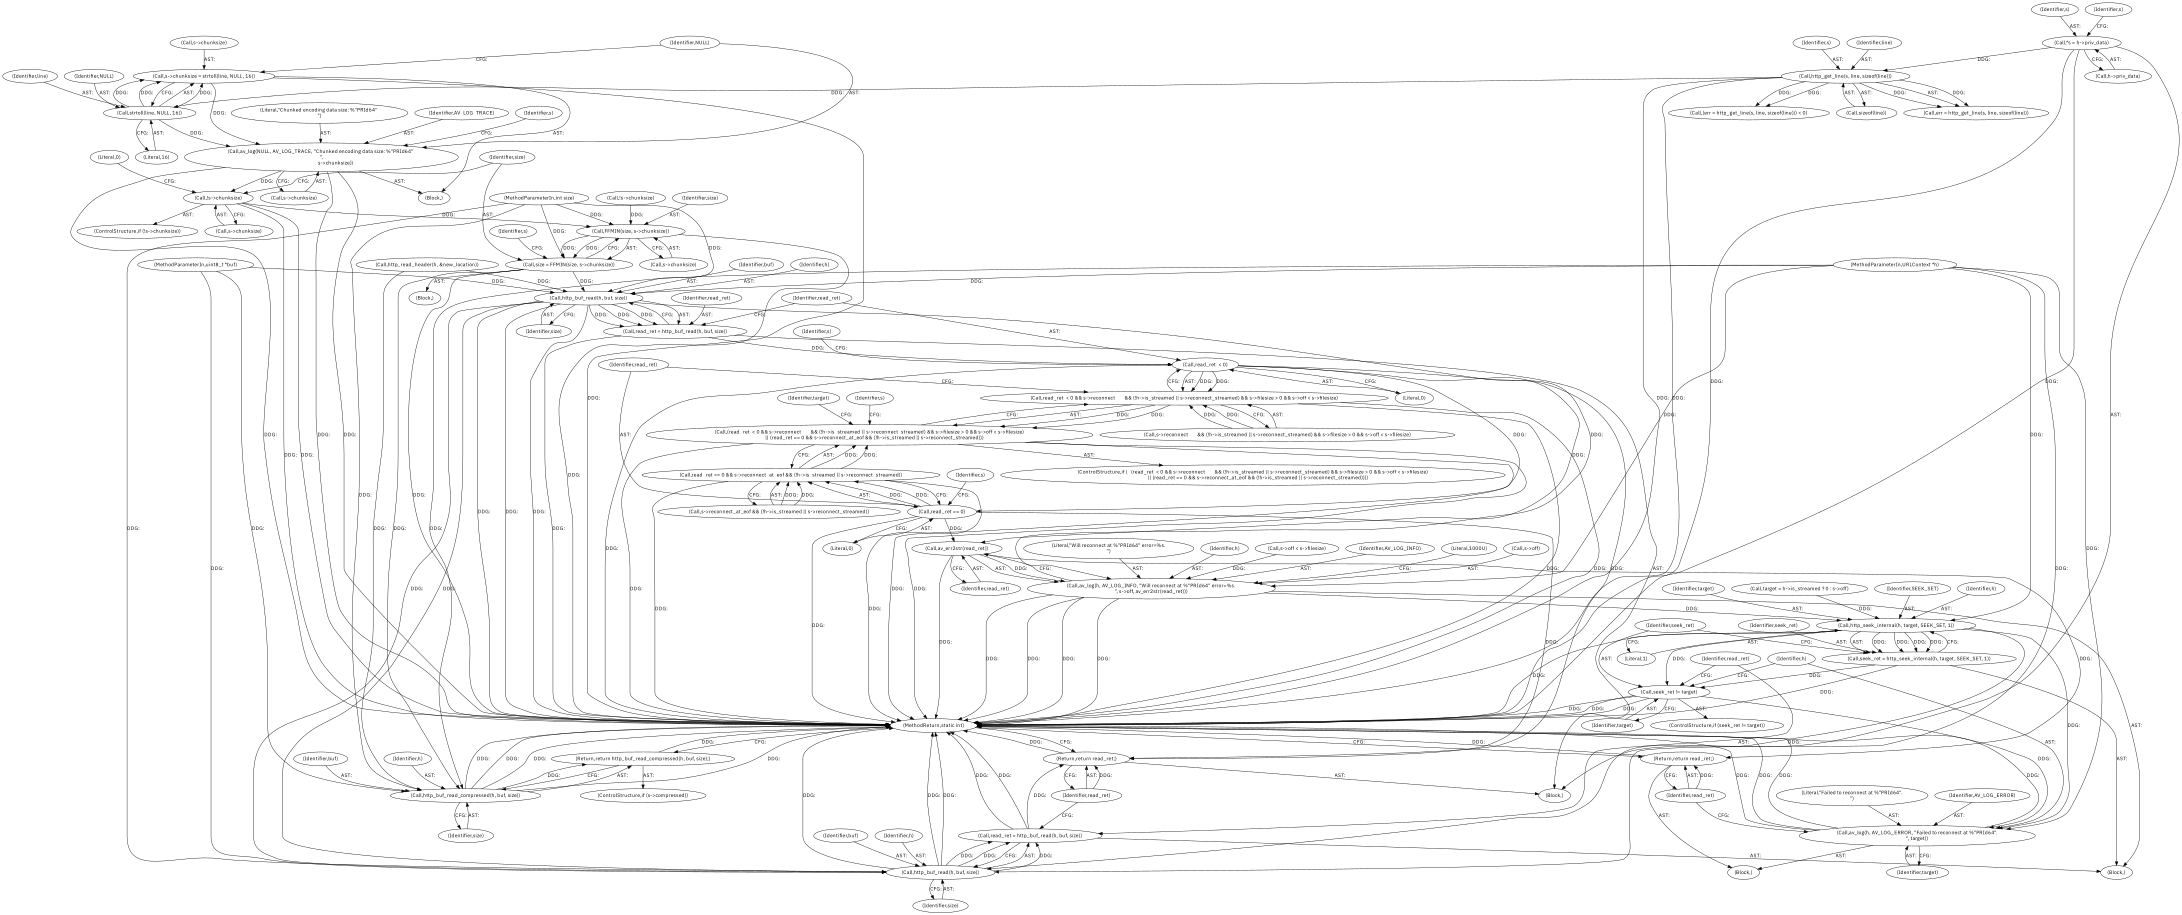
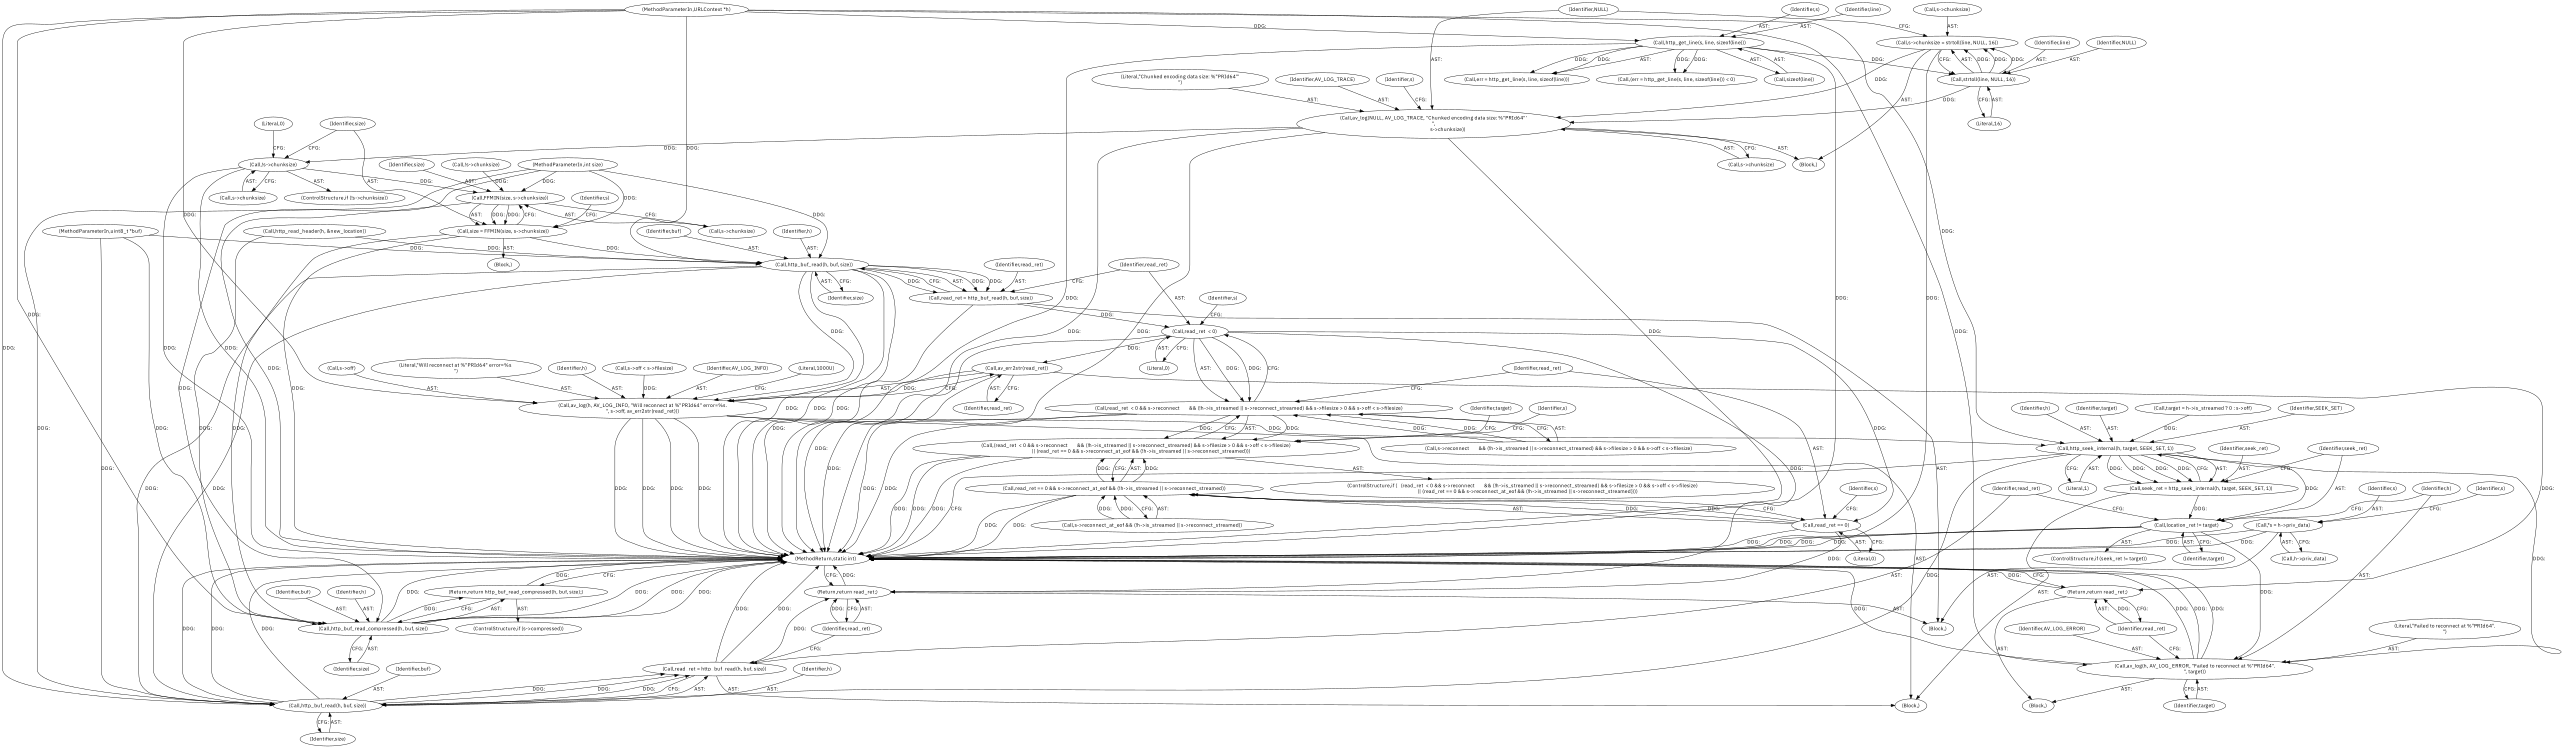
edge "(Call,*s = h->priv_data)" -> "(Call,http_get_line(s, line, sizeof(line)))": now "(MethodParameterIn,URLContext *h)" -> "(Call,http_get_line(s, line, sizeof(line)))"
edge "(Call,read_ret == 0)" -> "(Call,av_err2str(read_ret))": removed, label "DDG:"
edge "(Call,http_seek_internal(h, target, SEEK_SET, 1))" -> "(MethodReturn,static int)": label "DDG: " -> "CFG: "
node "(Call,seek_ret != target)": label "(Call,seek_ret != target)" -> "(Call,location_ret != target)"
edge "(Call,seek_ret = http_seek_internal(h, target, SEEK_SET, 1))" -> "(MethodReturn,static int)": removed, label "DDG:"
